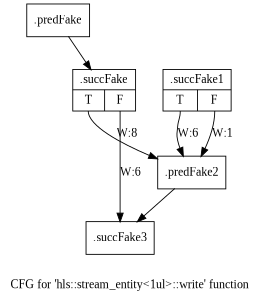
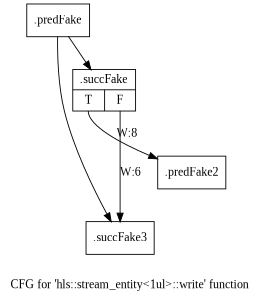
node ".succFake1": removed
edge ".predFake2" -> ".succFake3": now ".predFake" -> ".succFake3"
